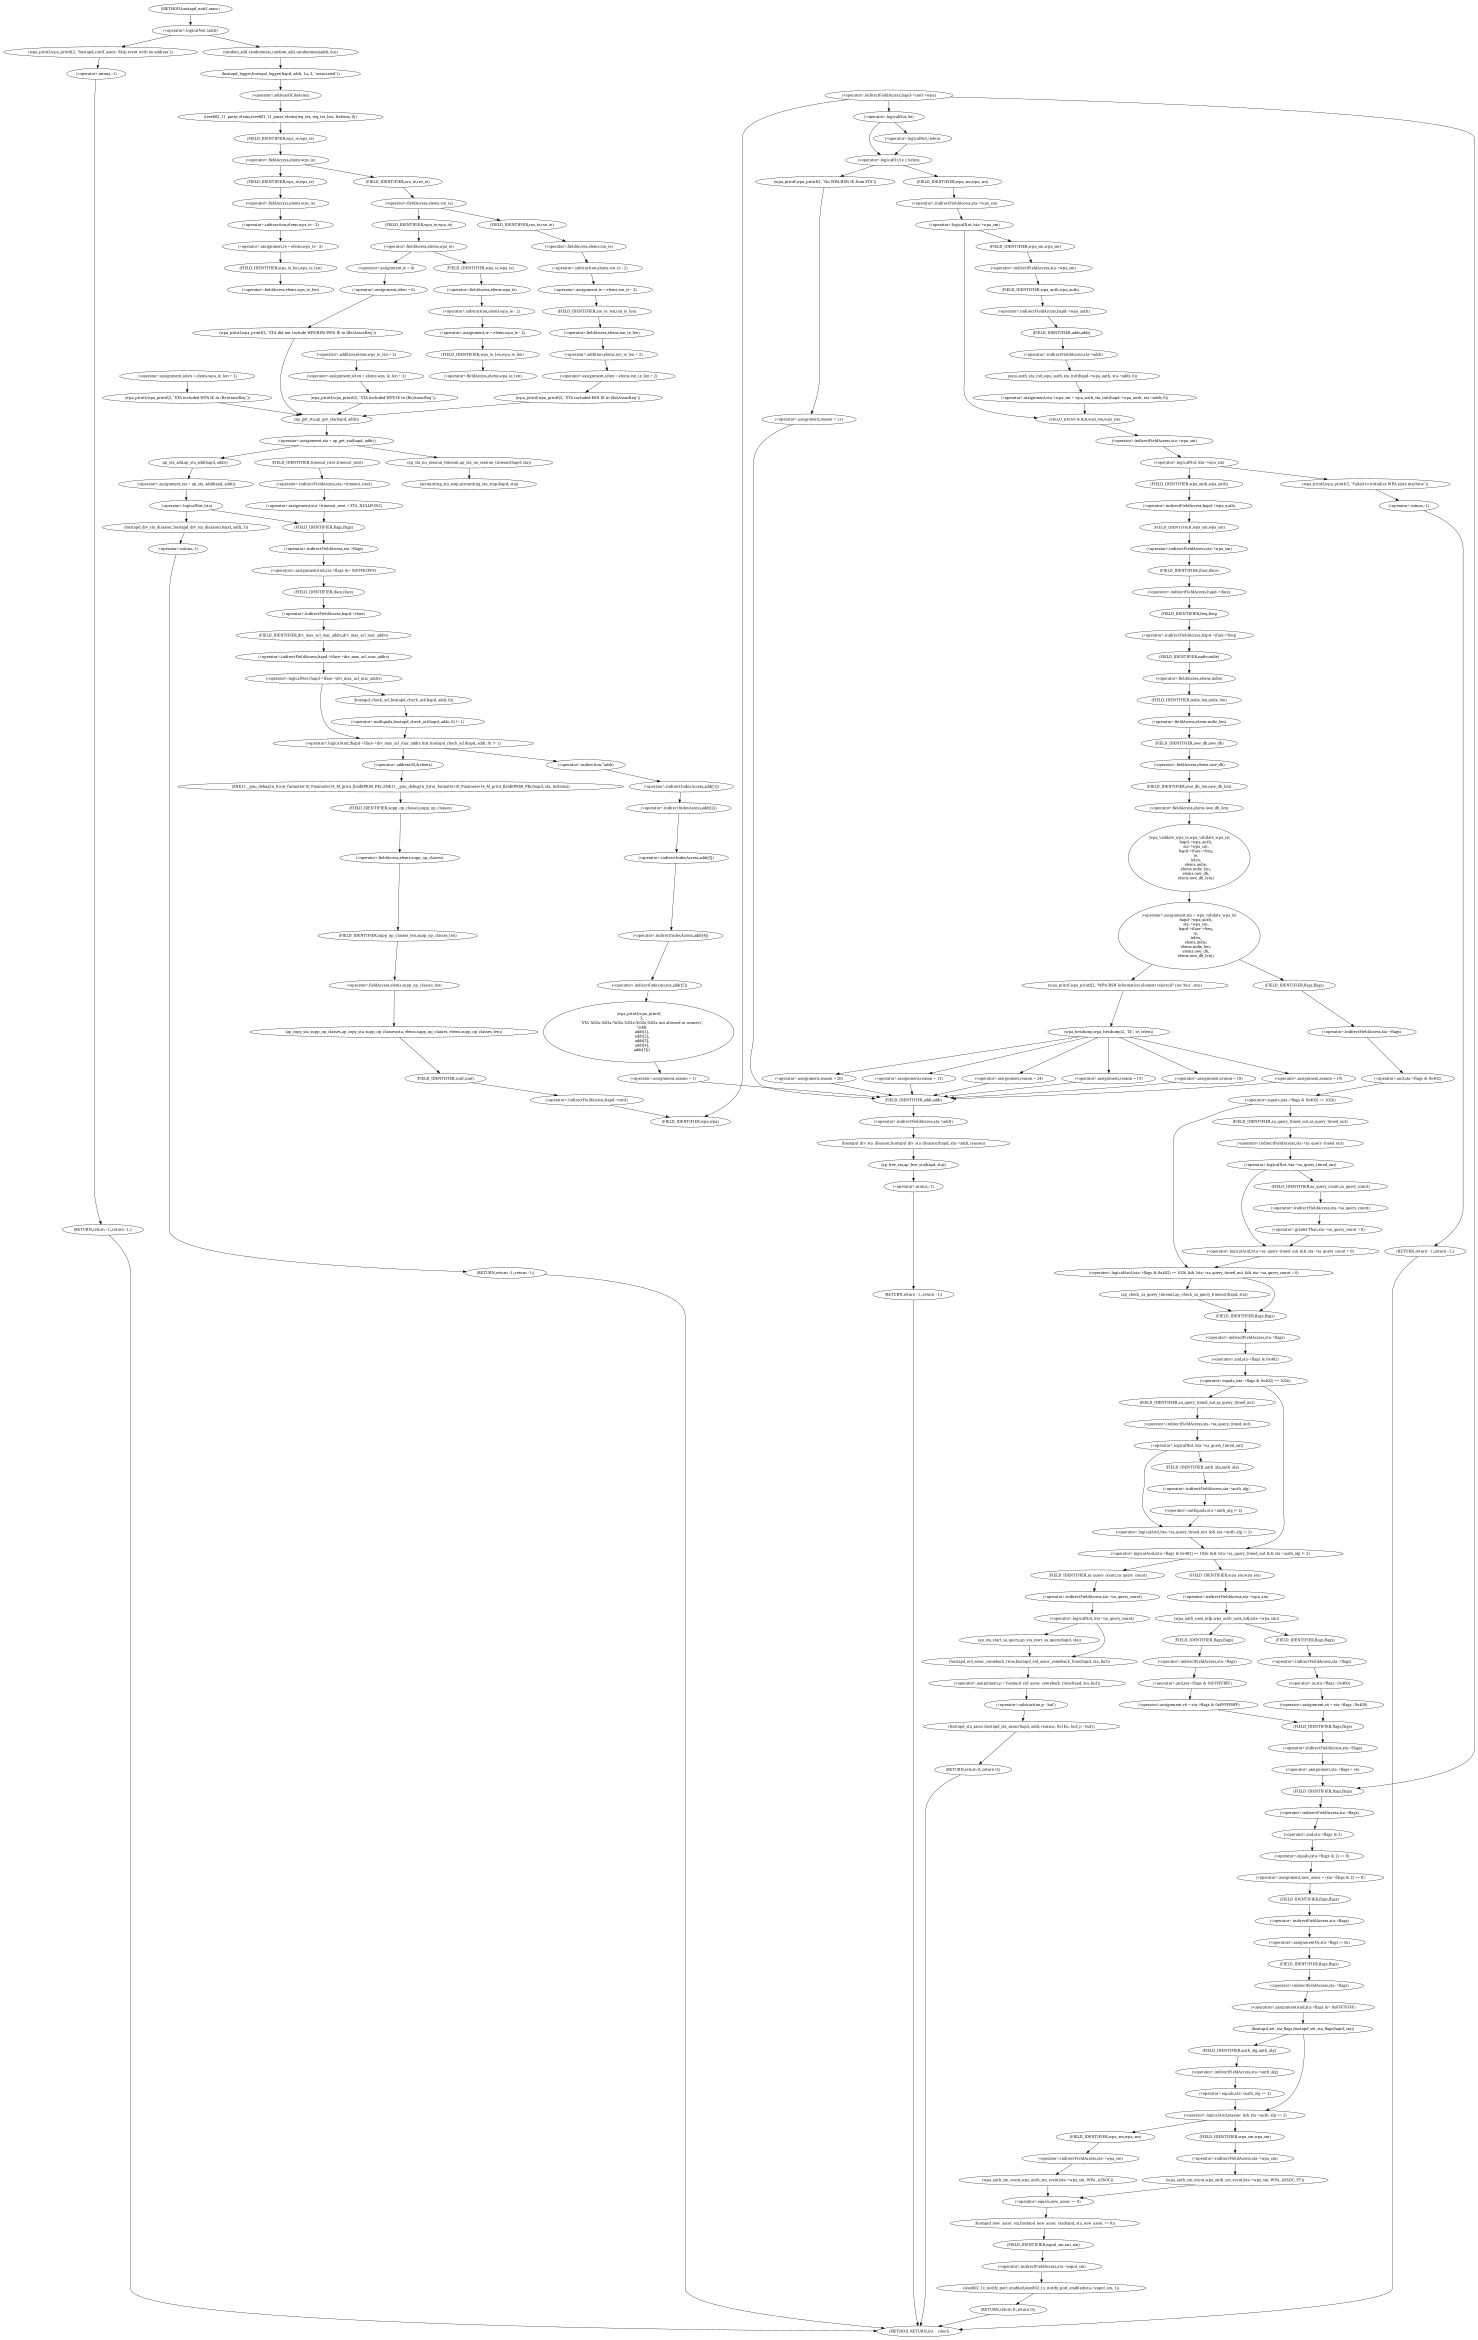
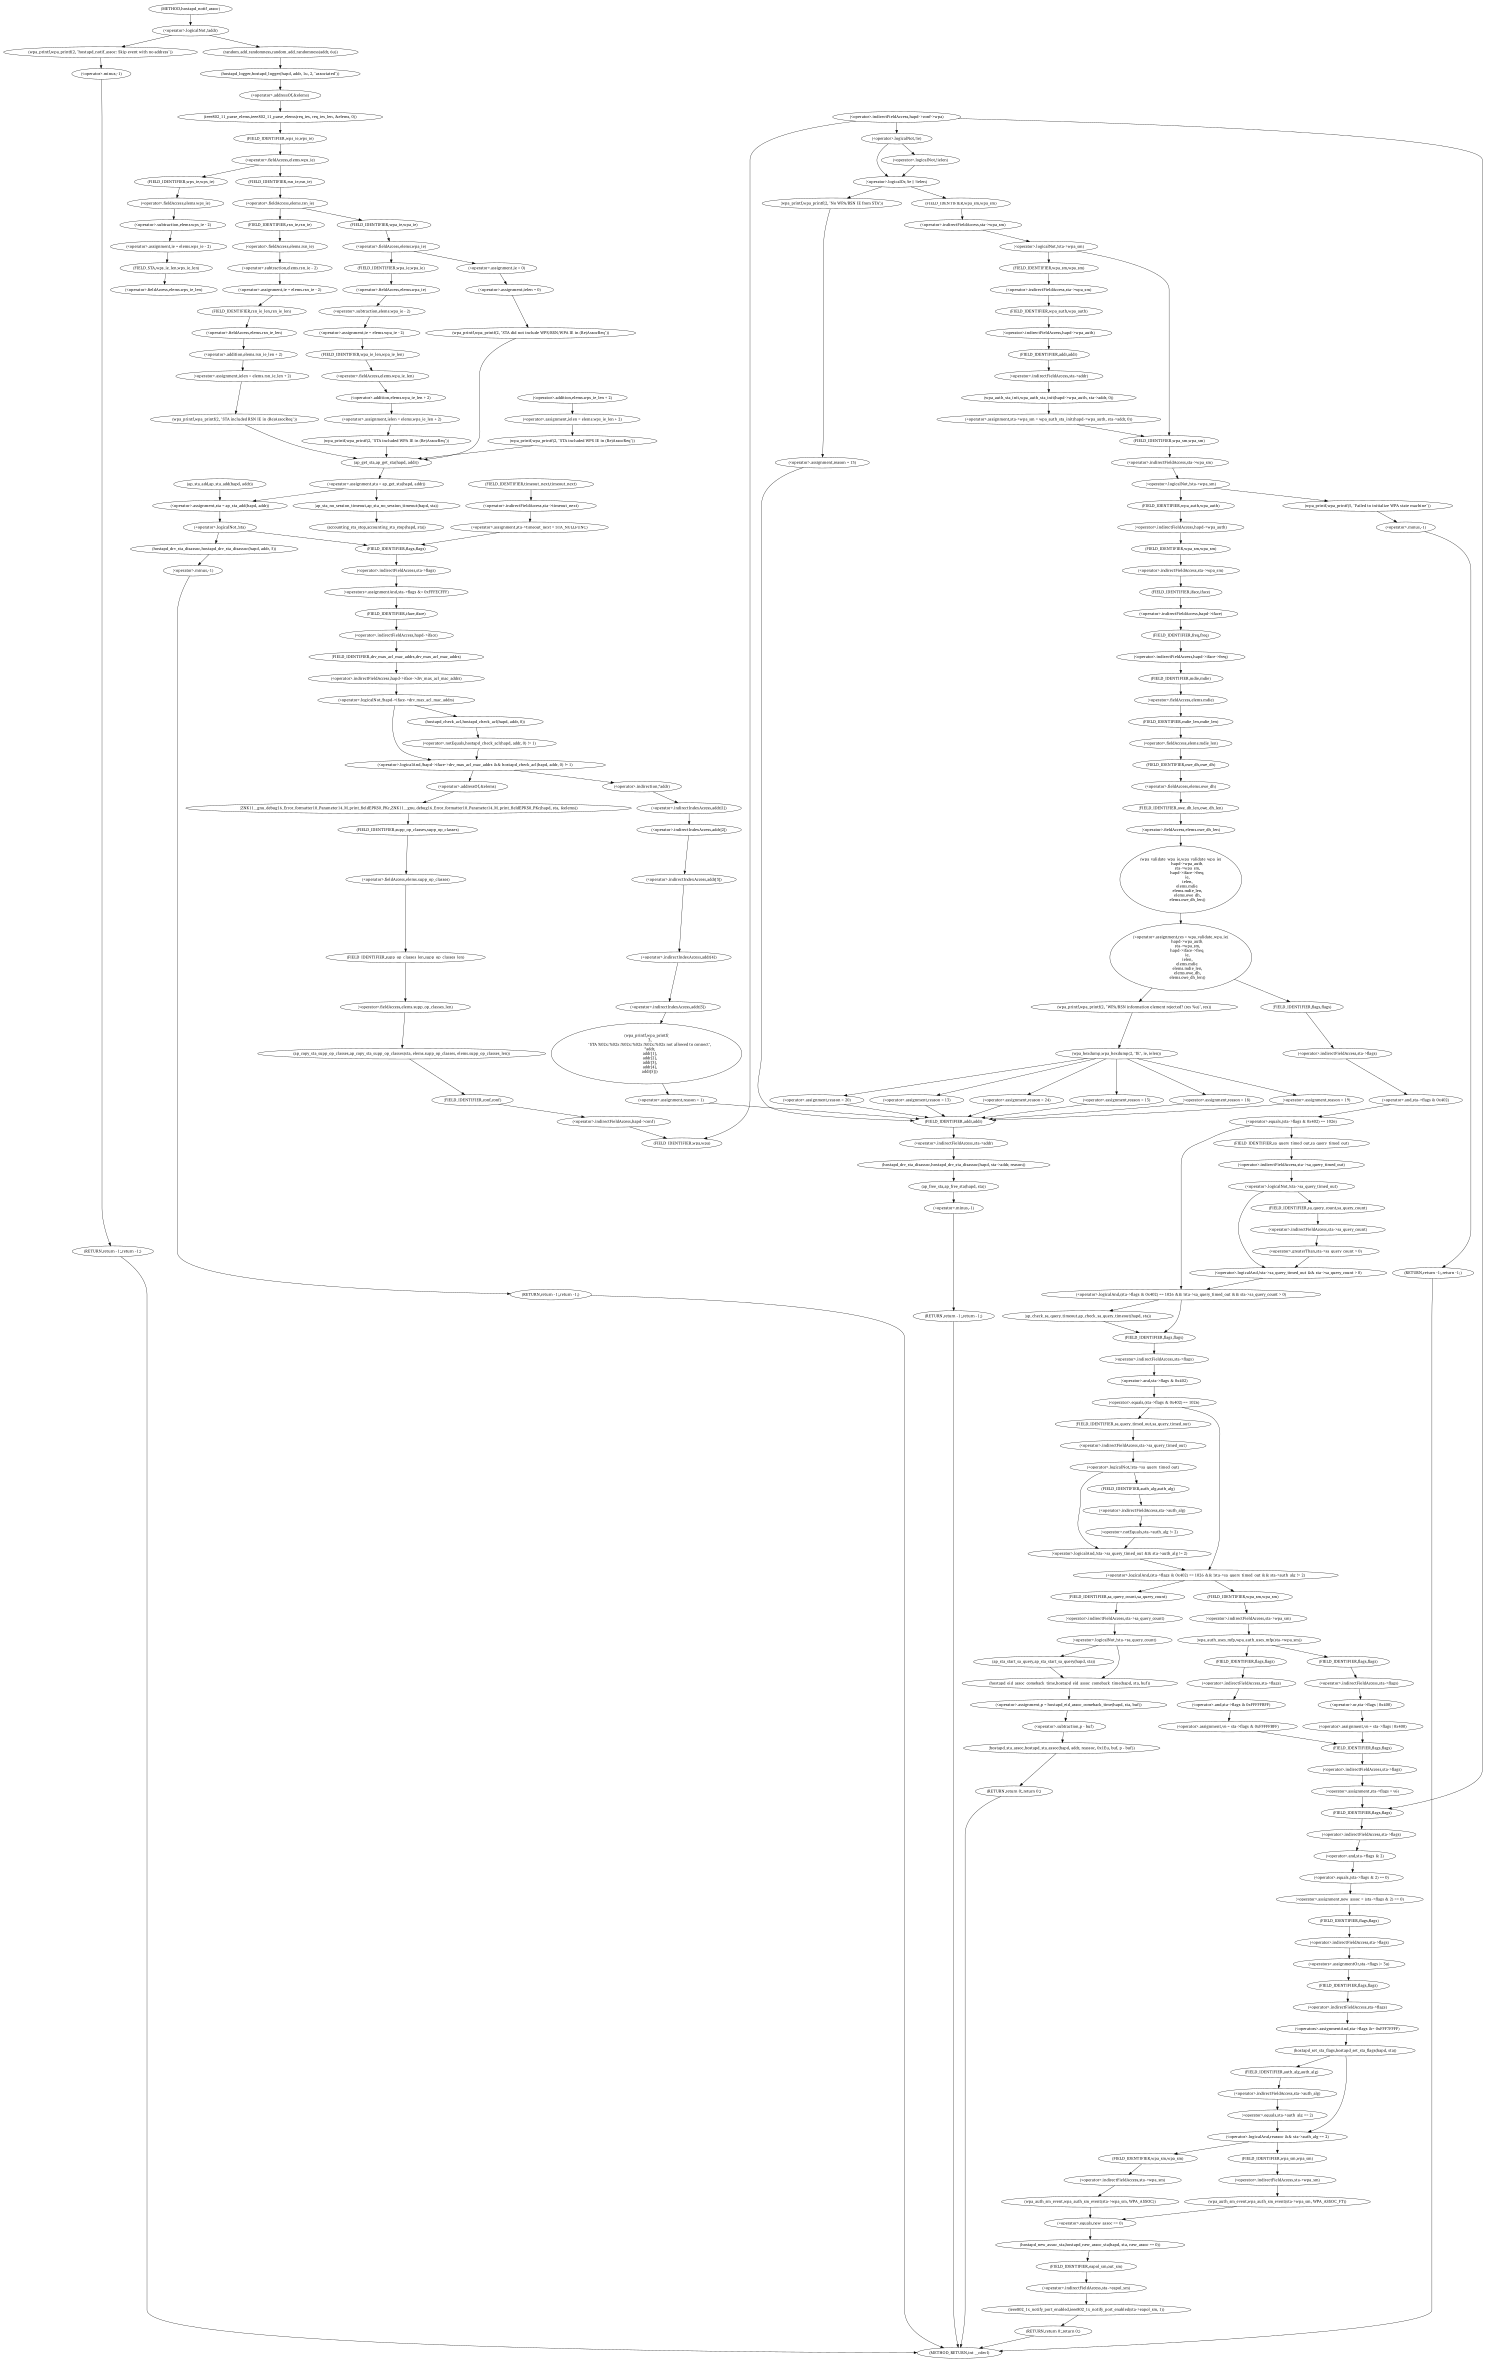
node "(FIELD_IDENTIFIER,wps_ie_len,wps_ie_len)": label "(FIELD_IDENTIFIER,wps_ie_len,wps_ie_len)" -> "(FIELD_STA,wps_ie_len,wps_ie_len)"
node "(<operator>.addition,elems.wpa_ie_len + 2)": added
edge "(<operator>.assignment,sta = ap_get_sta(hapd, addr))" -> "(ap_sta_add,ap_sta_add(hapd, addr))": now "(<operator>.assignment,sta = ap_get_sta(hapd, addr))" -> "(<operator>.assignment,sta = ap_sta_add(hapd, addr))"
